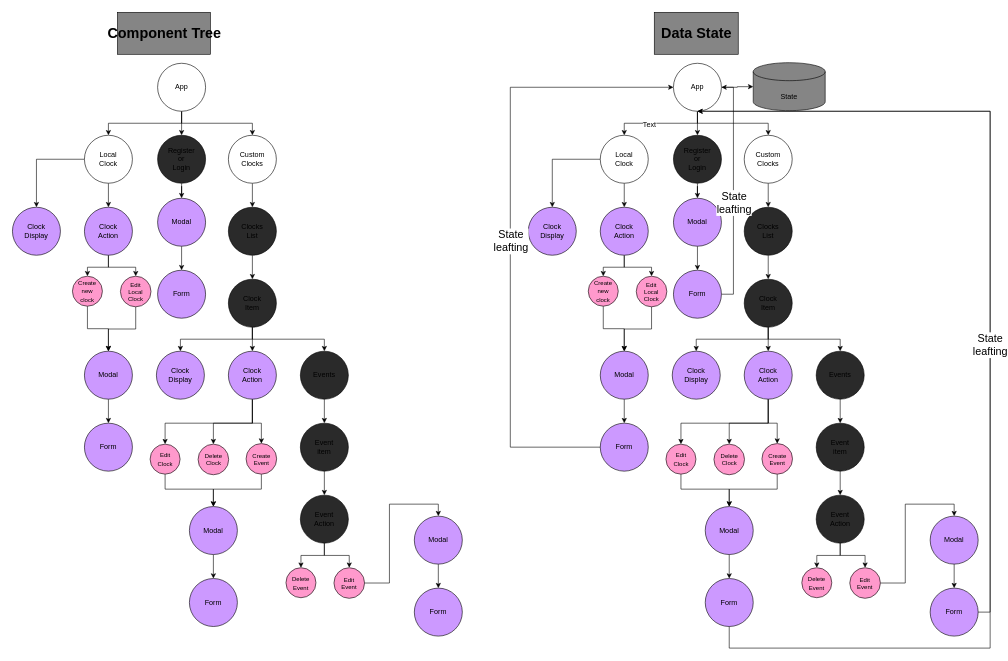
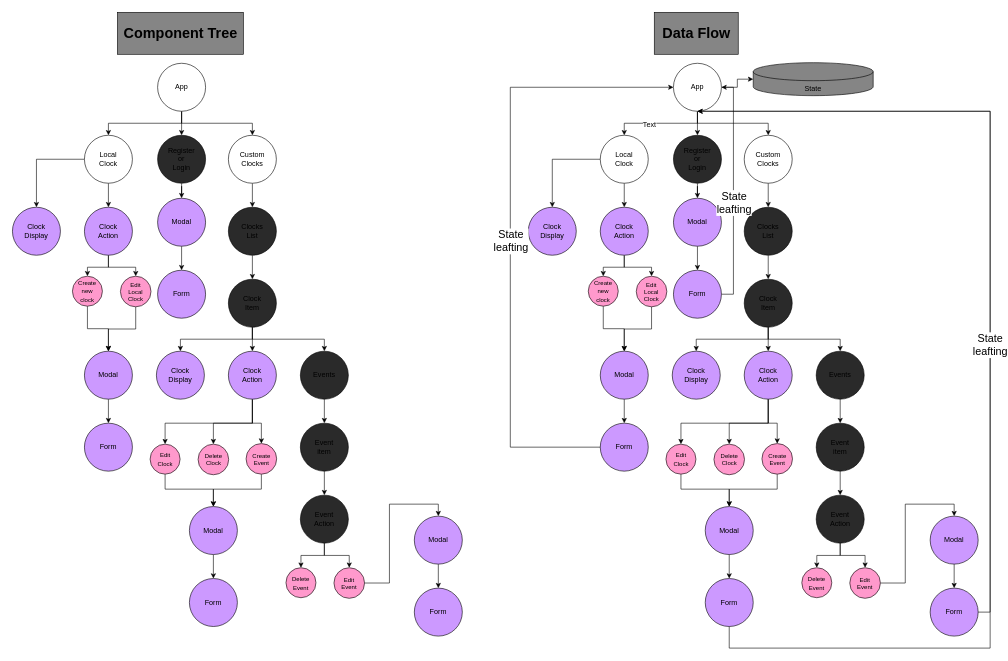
node "Component Tree": size 93x42 -> 126x42
node "Data State": label "Data State" -> "Data Flow"
node "State": size 72x48 -> 120x33
